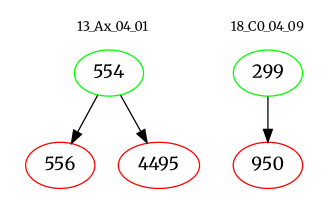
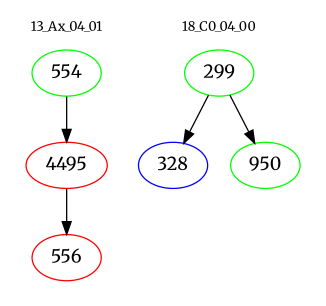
cluster "18_C0_04_09": label "18_C0_04_09" -> "18_C0_04_00"
edge "554" -> "556": now "4495" -> "556"
node "328": added
node "950": color red -> green
